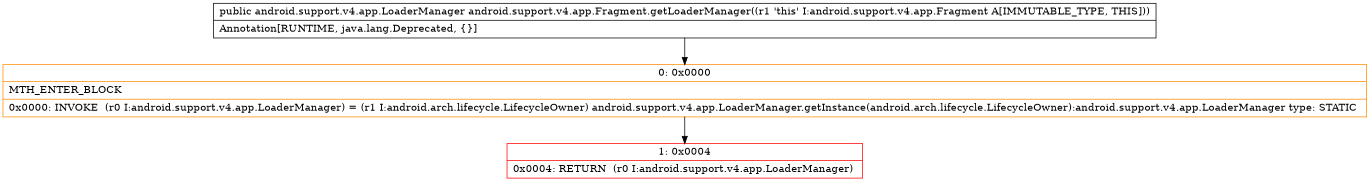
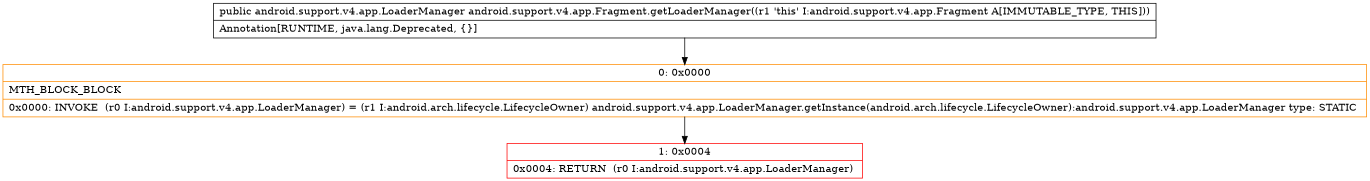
node "0: 0x0000": text "MTH_ENTER_BLOCK" -> "MTH_BLOCK_BLOCK"
